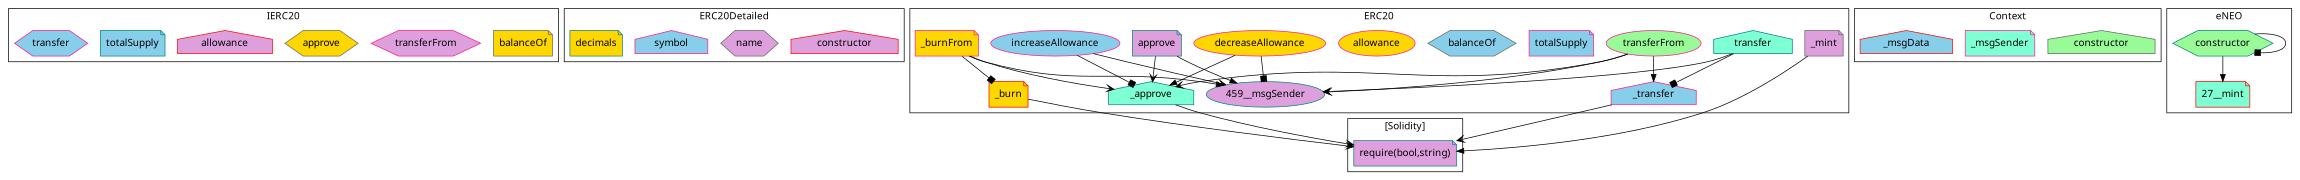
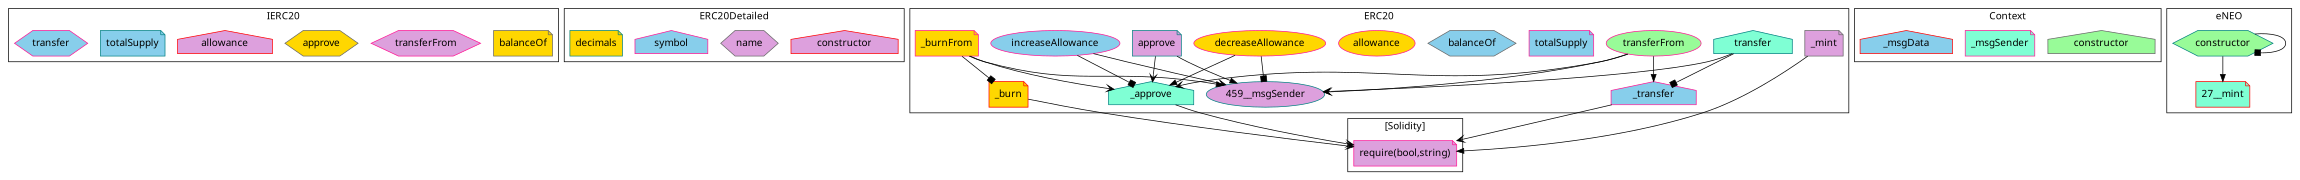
node "require(bool,string)": color teal -> deeppink
